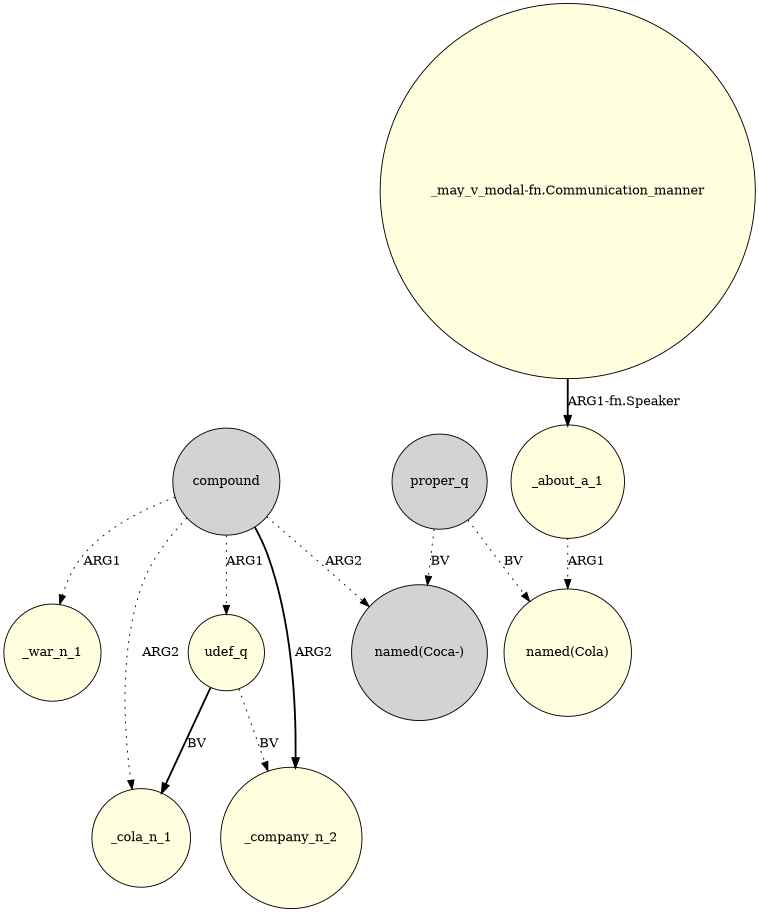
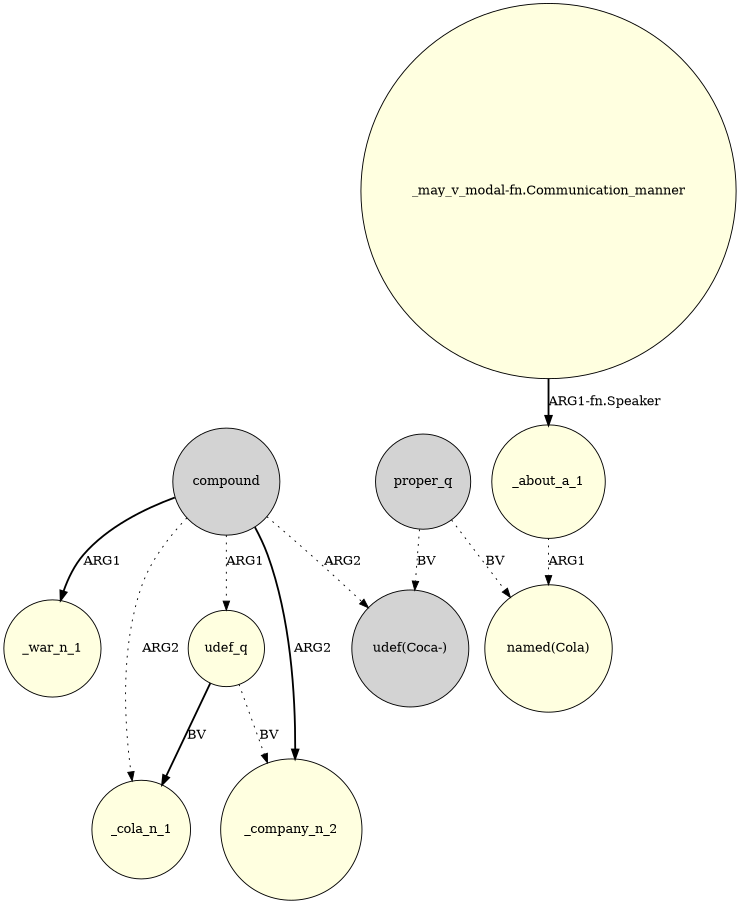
edge "compound" -> "_war_n_1": style dotted -> bold
node "named(Coca-)": label "named(Coca-)" -> "udef(Coca-)"
